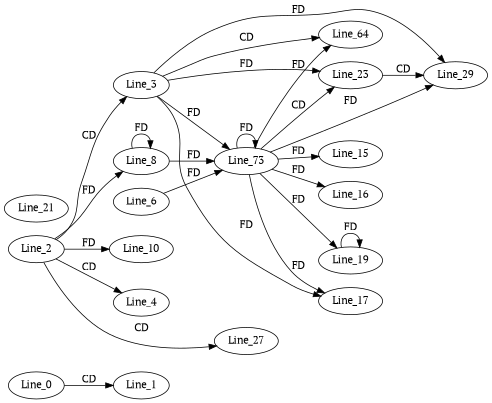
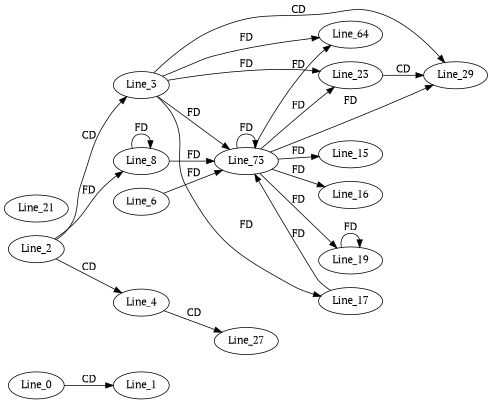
edge "Line_3" -> "Line_29": label "FD" -> "CD"
edge "Line_3" -> "Line_64": label "CD" -> "FD"
edge "Line_73" -> "Line_23": label "CD" -> "FD"
edge "Line_73" -> "Line_17": reversed
node "Line_10": removed
edge "Line_2" -> "Line_27": now "Line_4" -> "Line_27"
